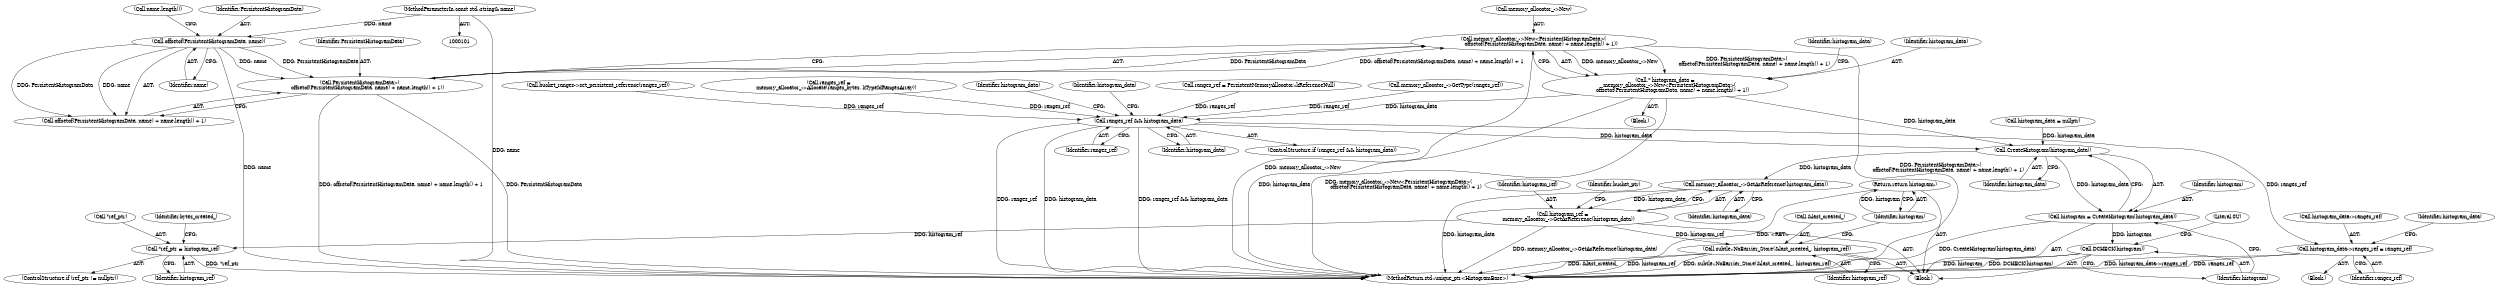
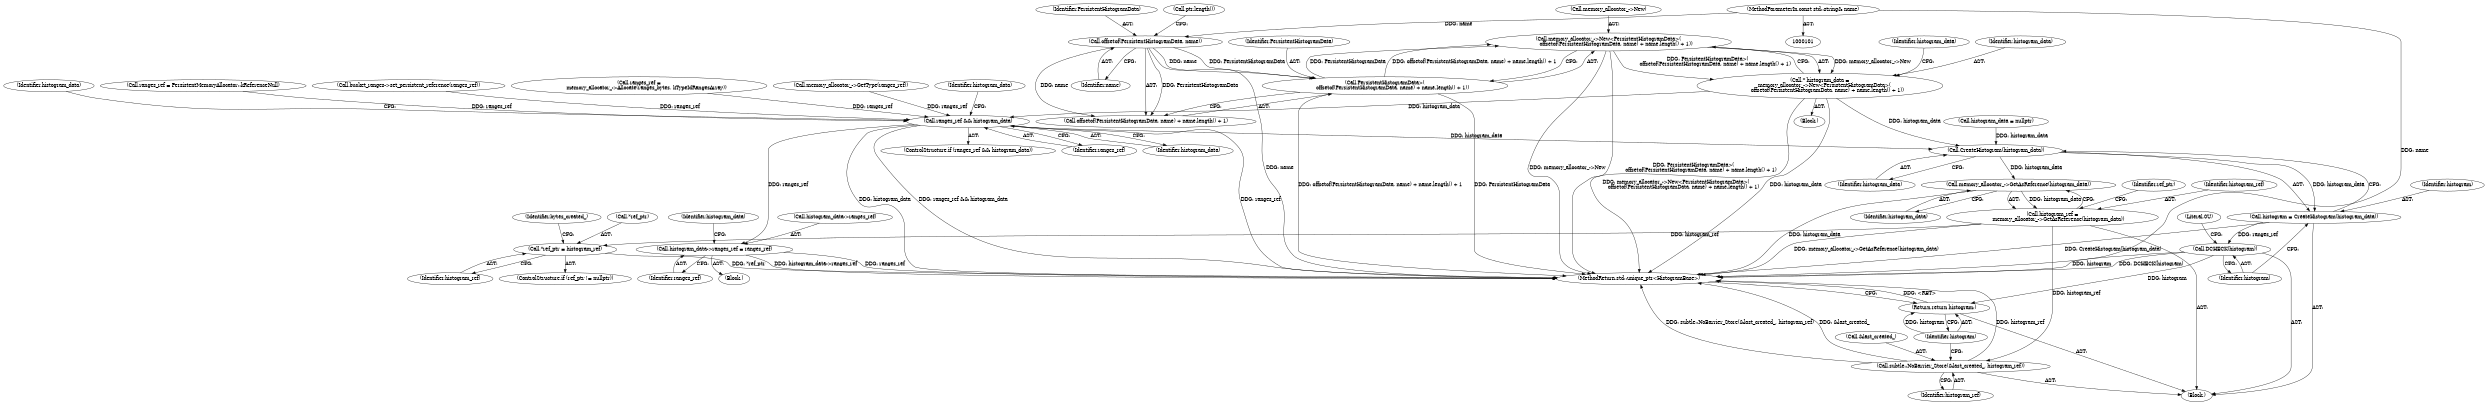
node "(Call,name.length())": label "(Call,name.length())" -> "(Call,ptr.length())"
node "(Identifier,bucket_ptr)": label "(Identifier,bucket_ptr)" -> "(Identifier,ref_ptr)"
edge "(Call,histogram = CreateHistogram(histogram_data))" -> "(Call,DCHECK(histogram))": label "DDG: histogram" -> "DDG: ranges_ref"
edge "(Call,DCHECK(histogram))" -> "(Return,return histogram;)": added, label "DDG: histogram"
edge "(MethodReturn,std::unique_ptr<HistogramBase>)" -> "(Return,return histogram;)": added, label "CFG:"
